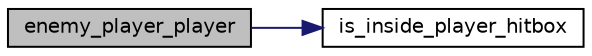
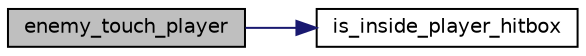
node "enemy_player_player": label "enemy_player_player" -> "enemy_touch_player"
